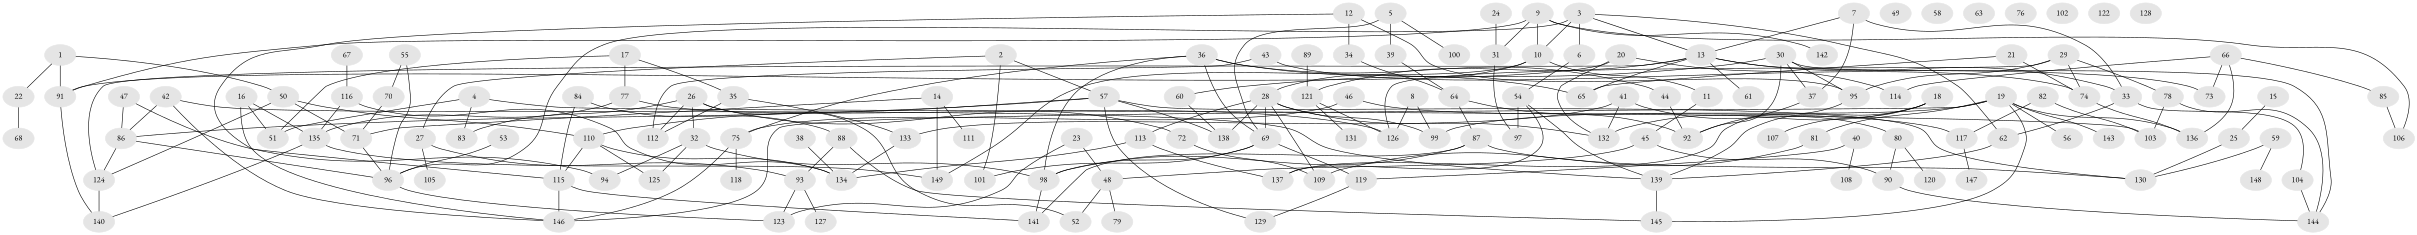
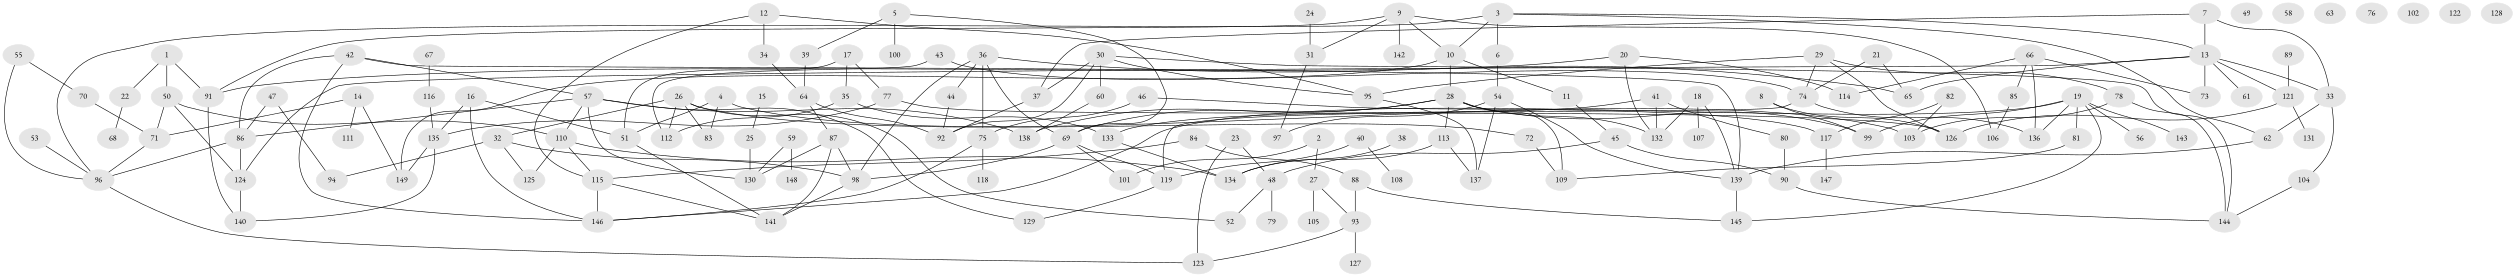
edge "2" -- "57": now "42" -- "57"
edge "74" -- "119": added
edge "116" -- "134": removed
edge "51" -- "141": added
node "120": removed
